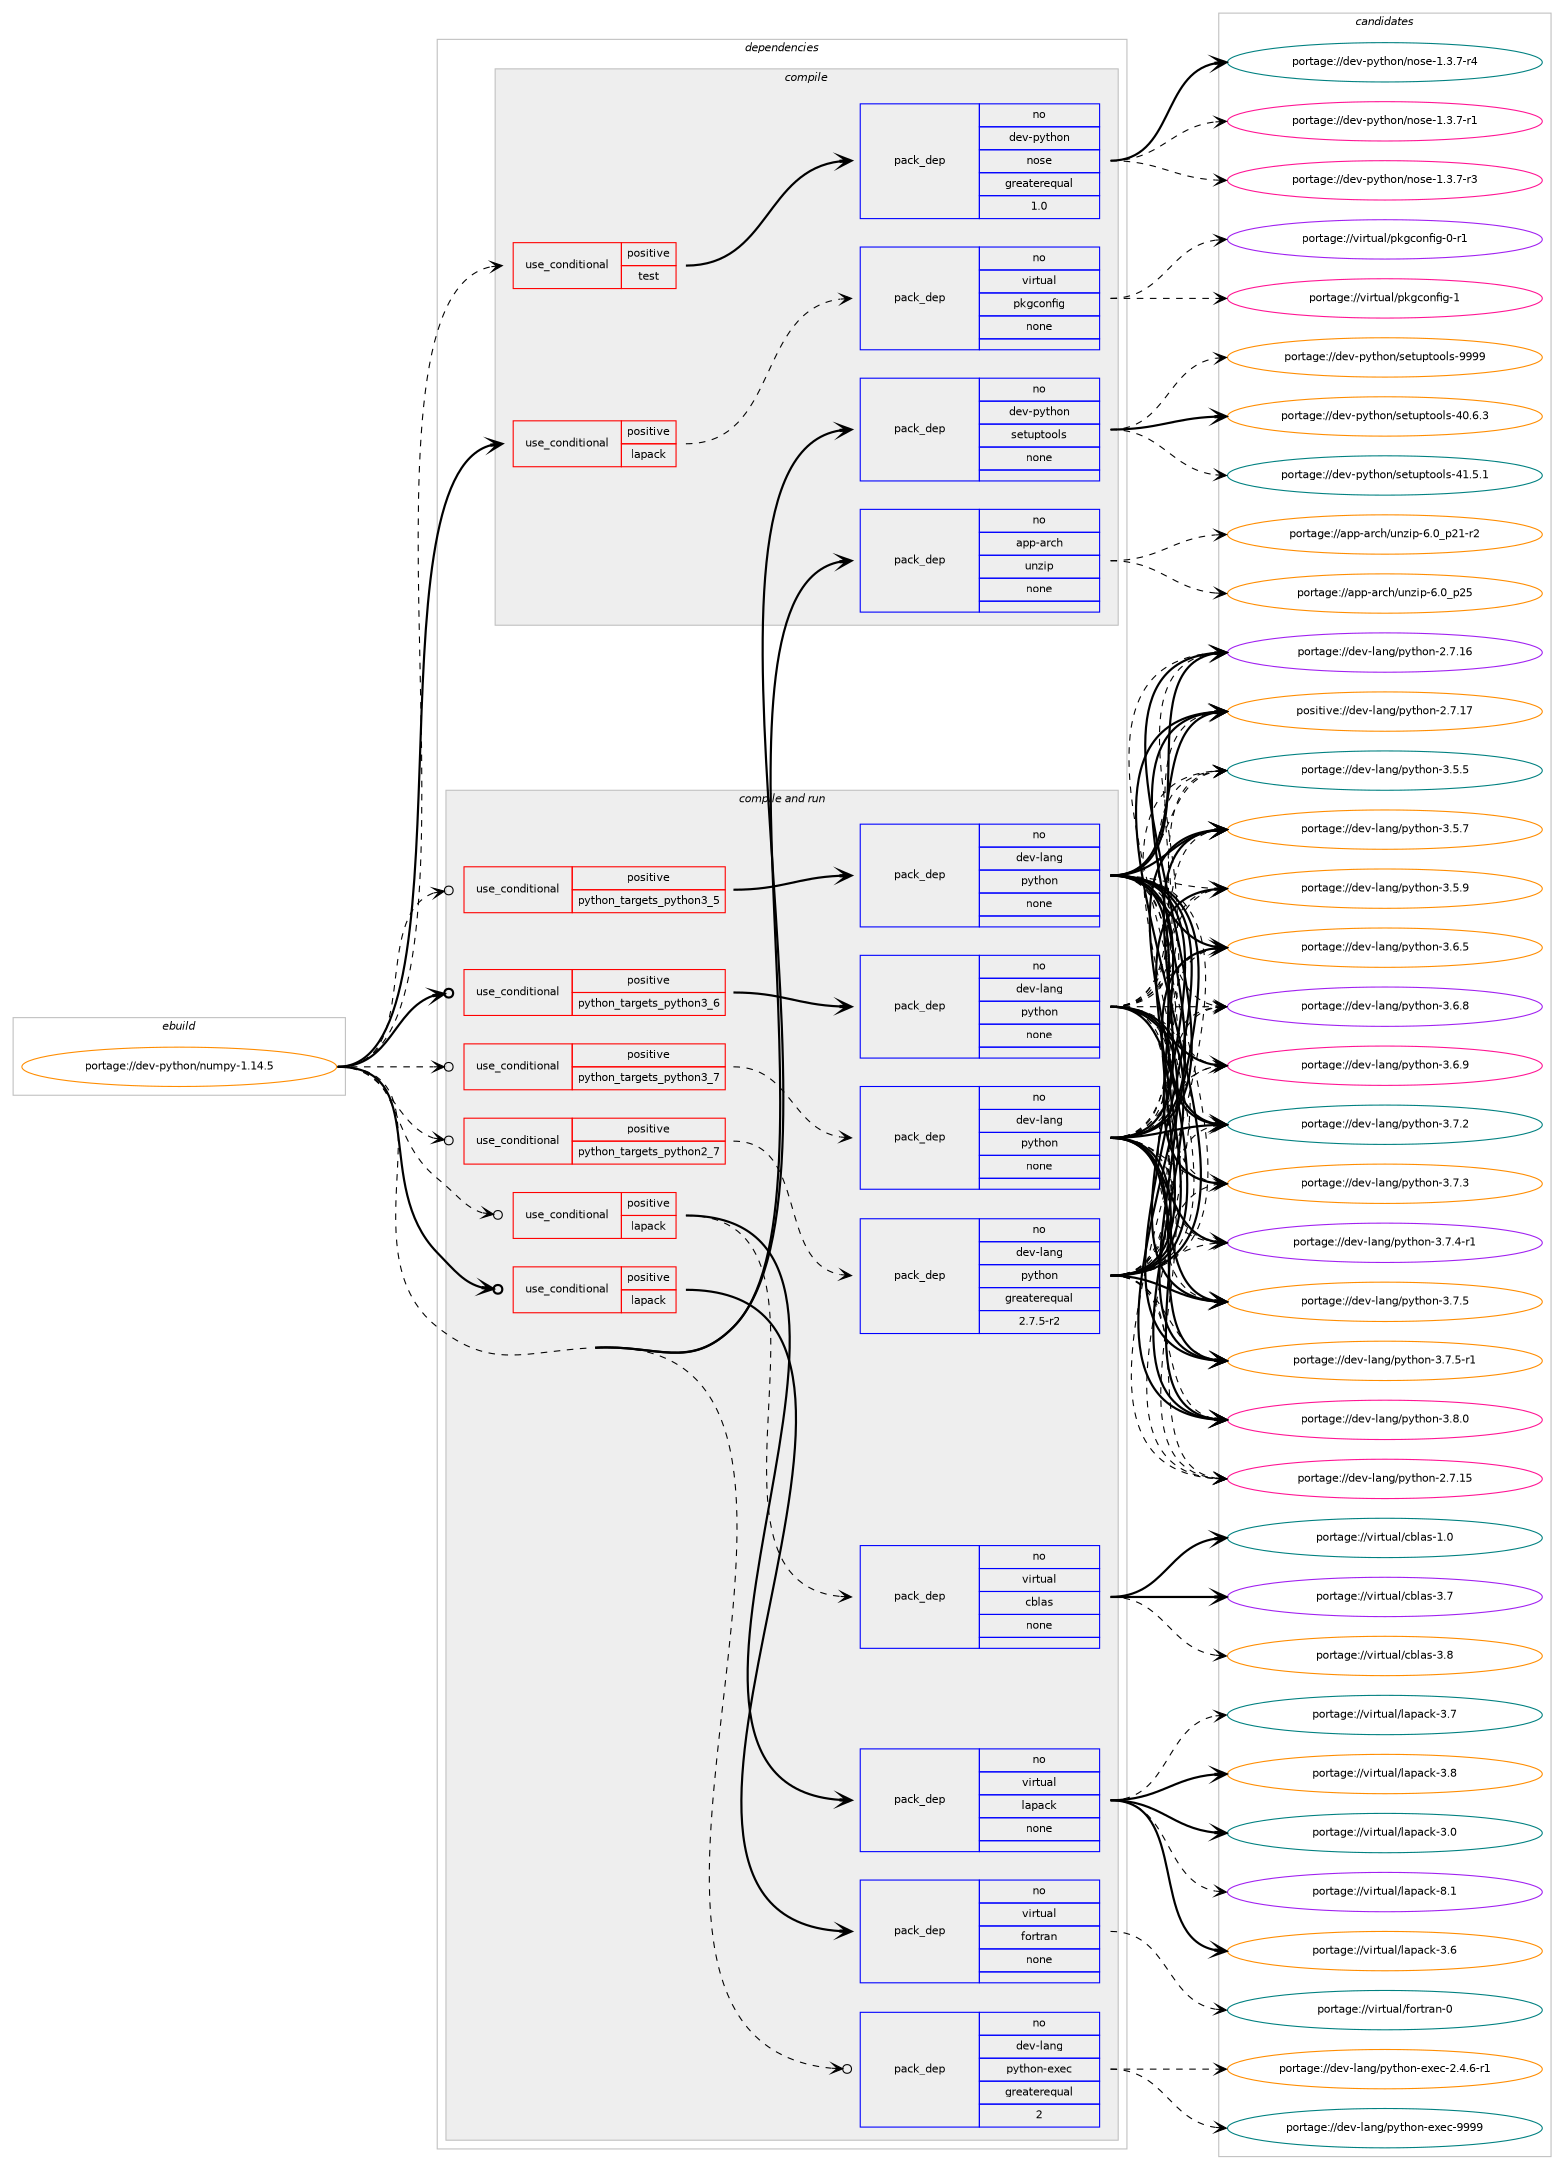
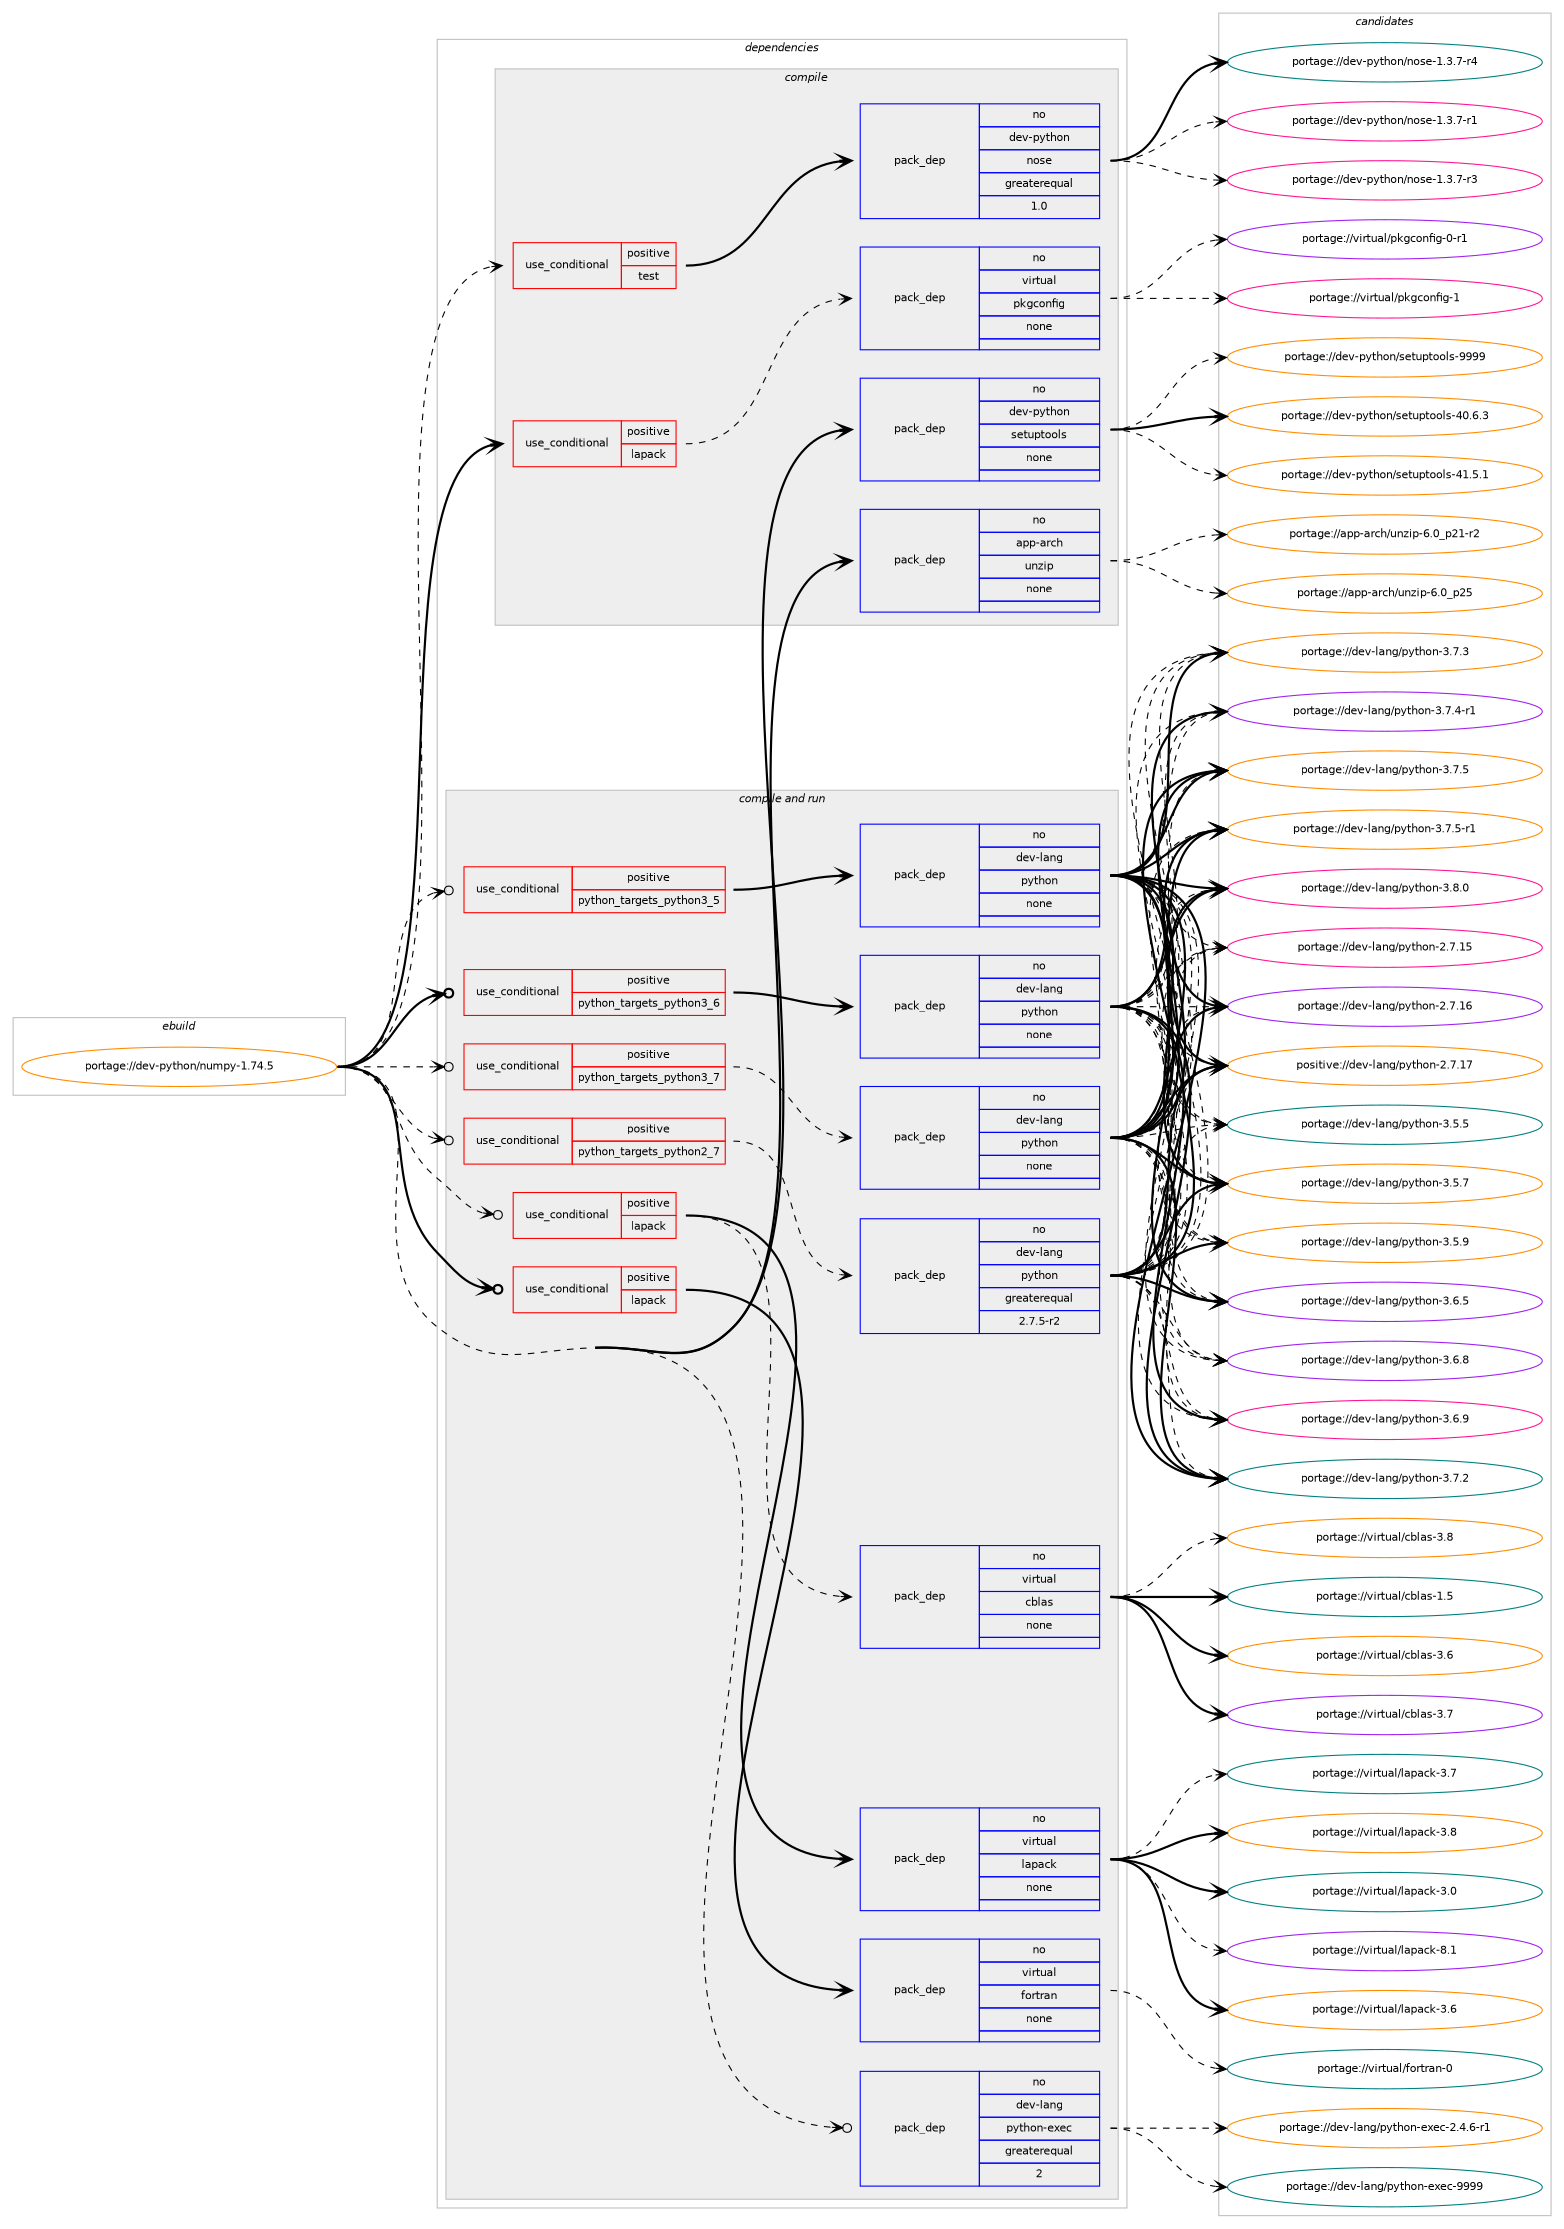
node "portage://dev-python/setuptools-41.5.1": color teal -> darkorange
node "portage://dev-lang/python-3.6.5": color darkorange -> purple
node "portage://dev-python/numpy-1.14.5": label "portage://dev-python/numpy-1.14.5" -> "portage://dev-python/numpy-1.74.5"
node "portage://virtual/cblas-1.0": label "portage://virtual/cblas-1.0" -> "portage://virtual/cblas-1.5"
node "portage://virtual/cblas-3.6": added
